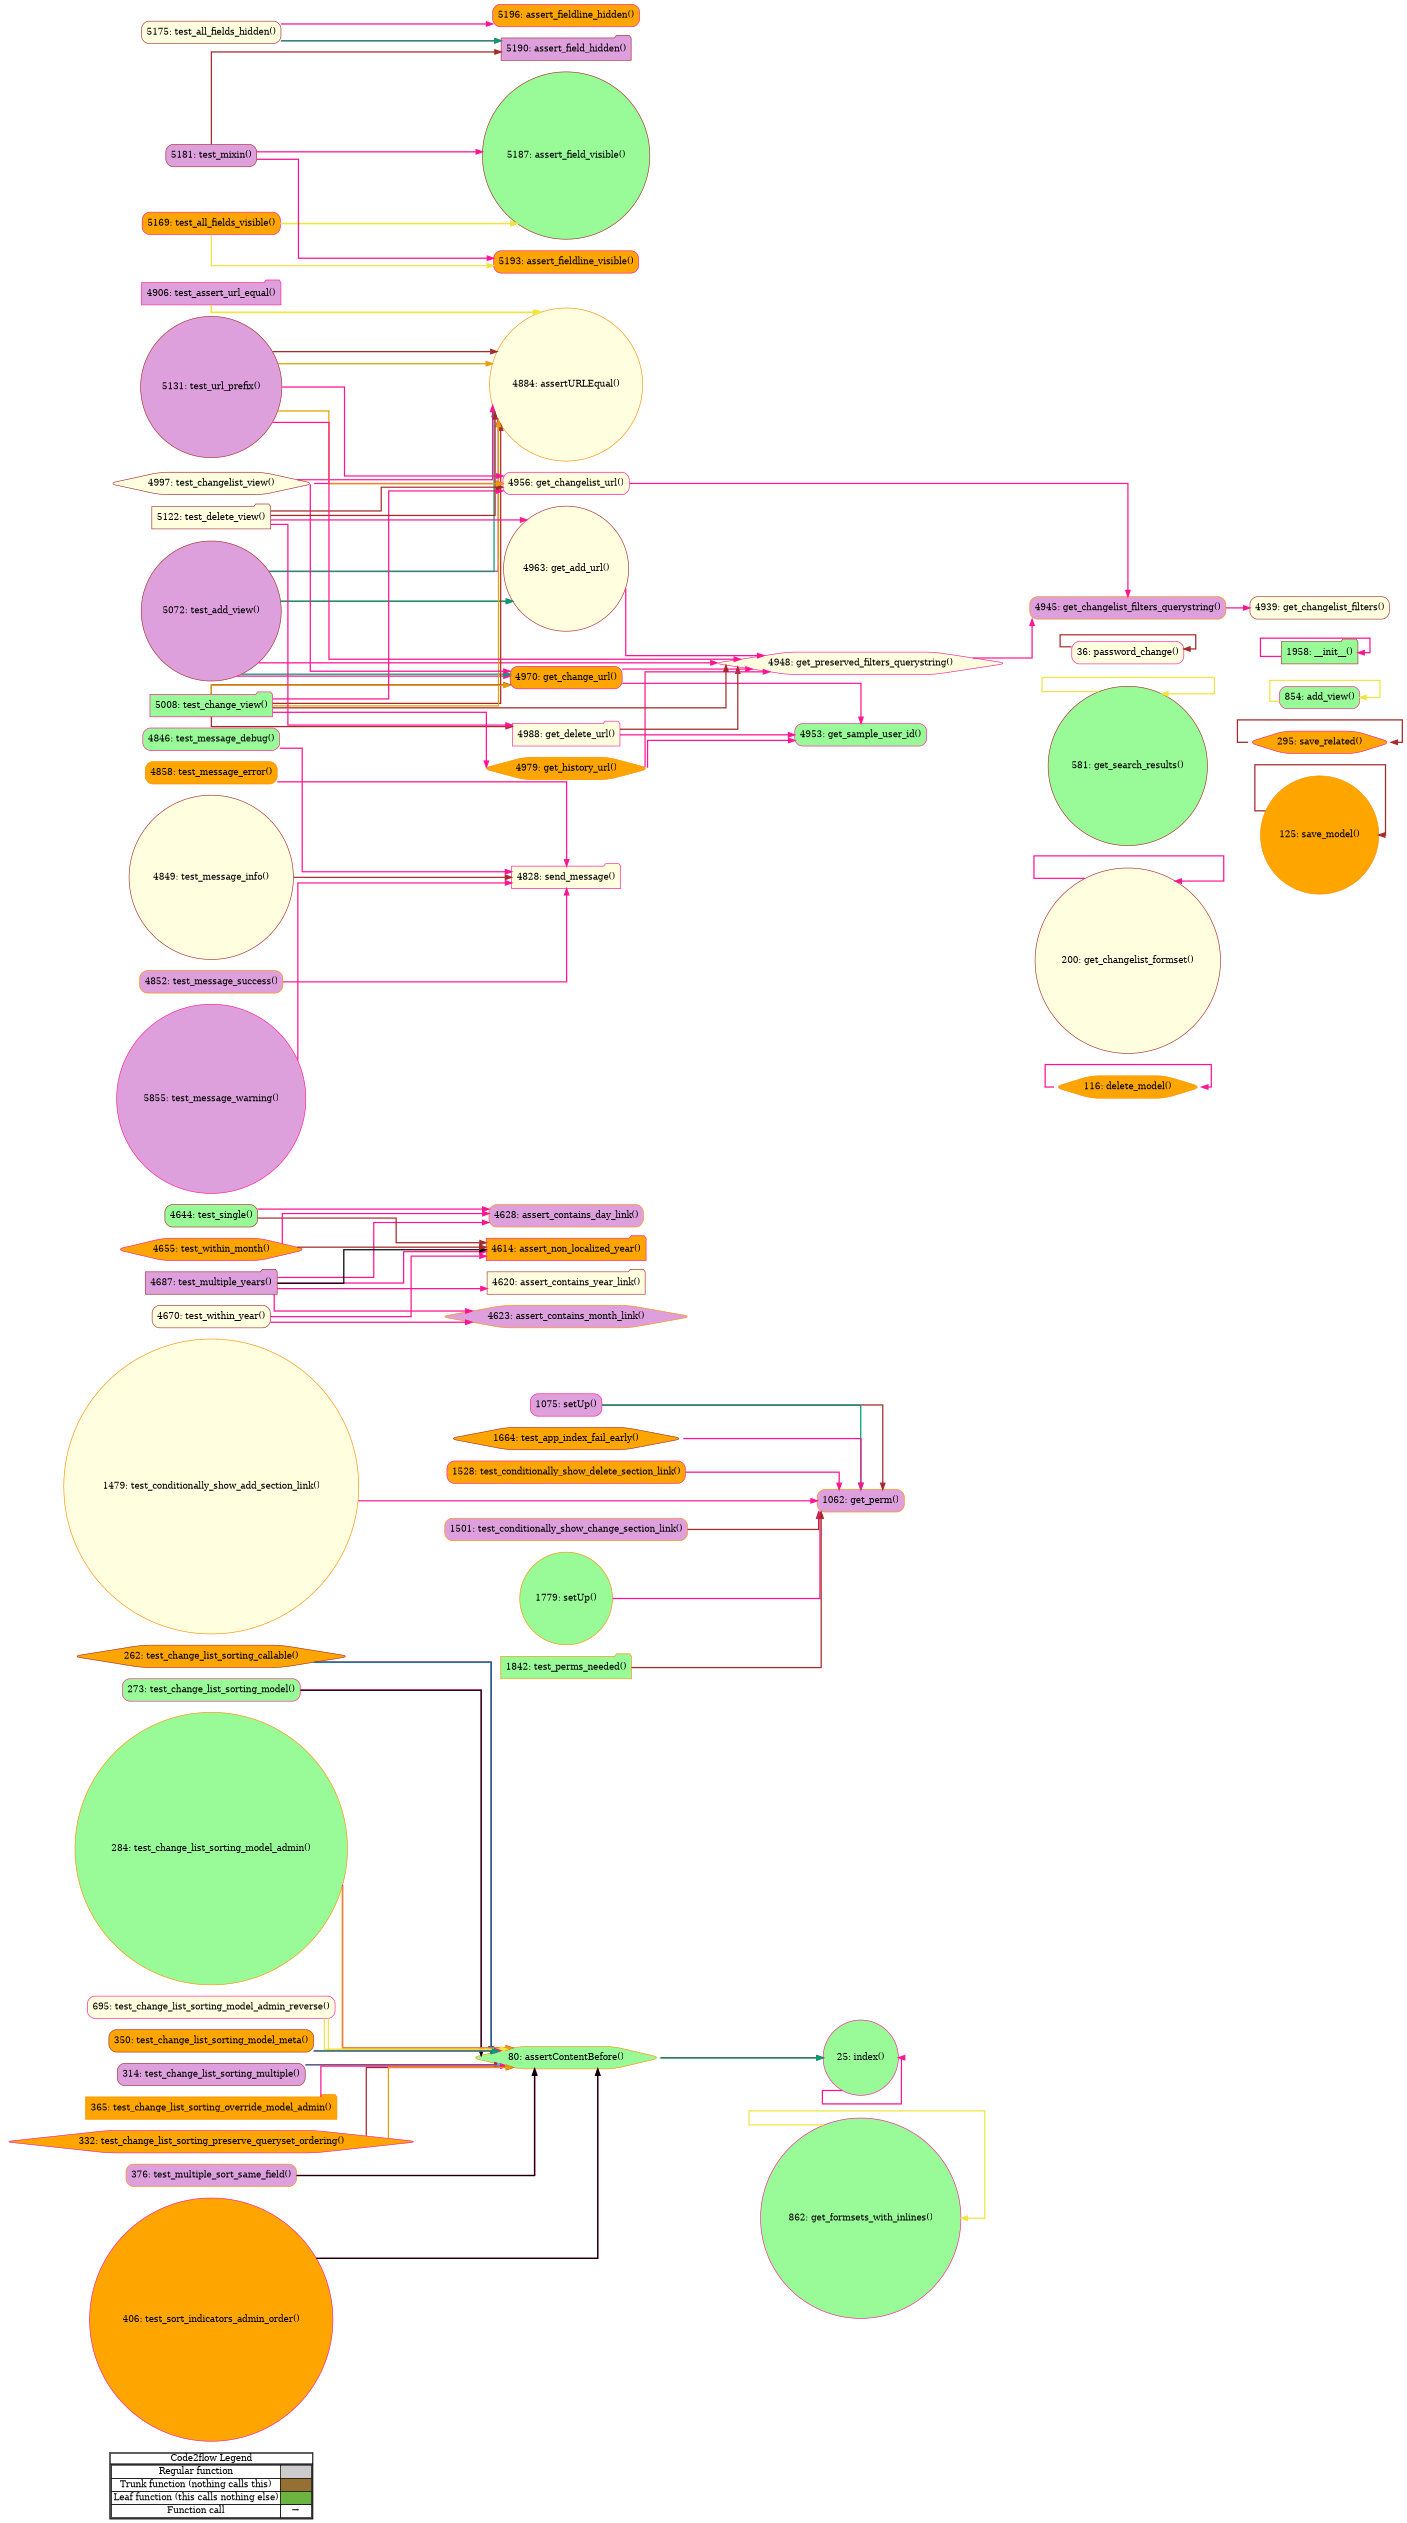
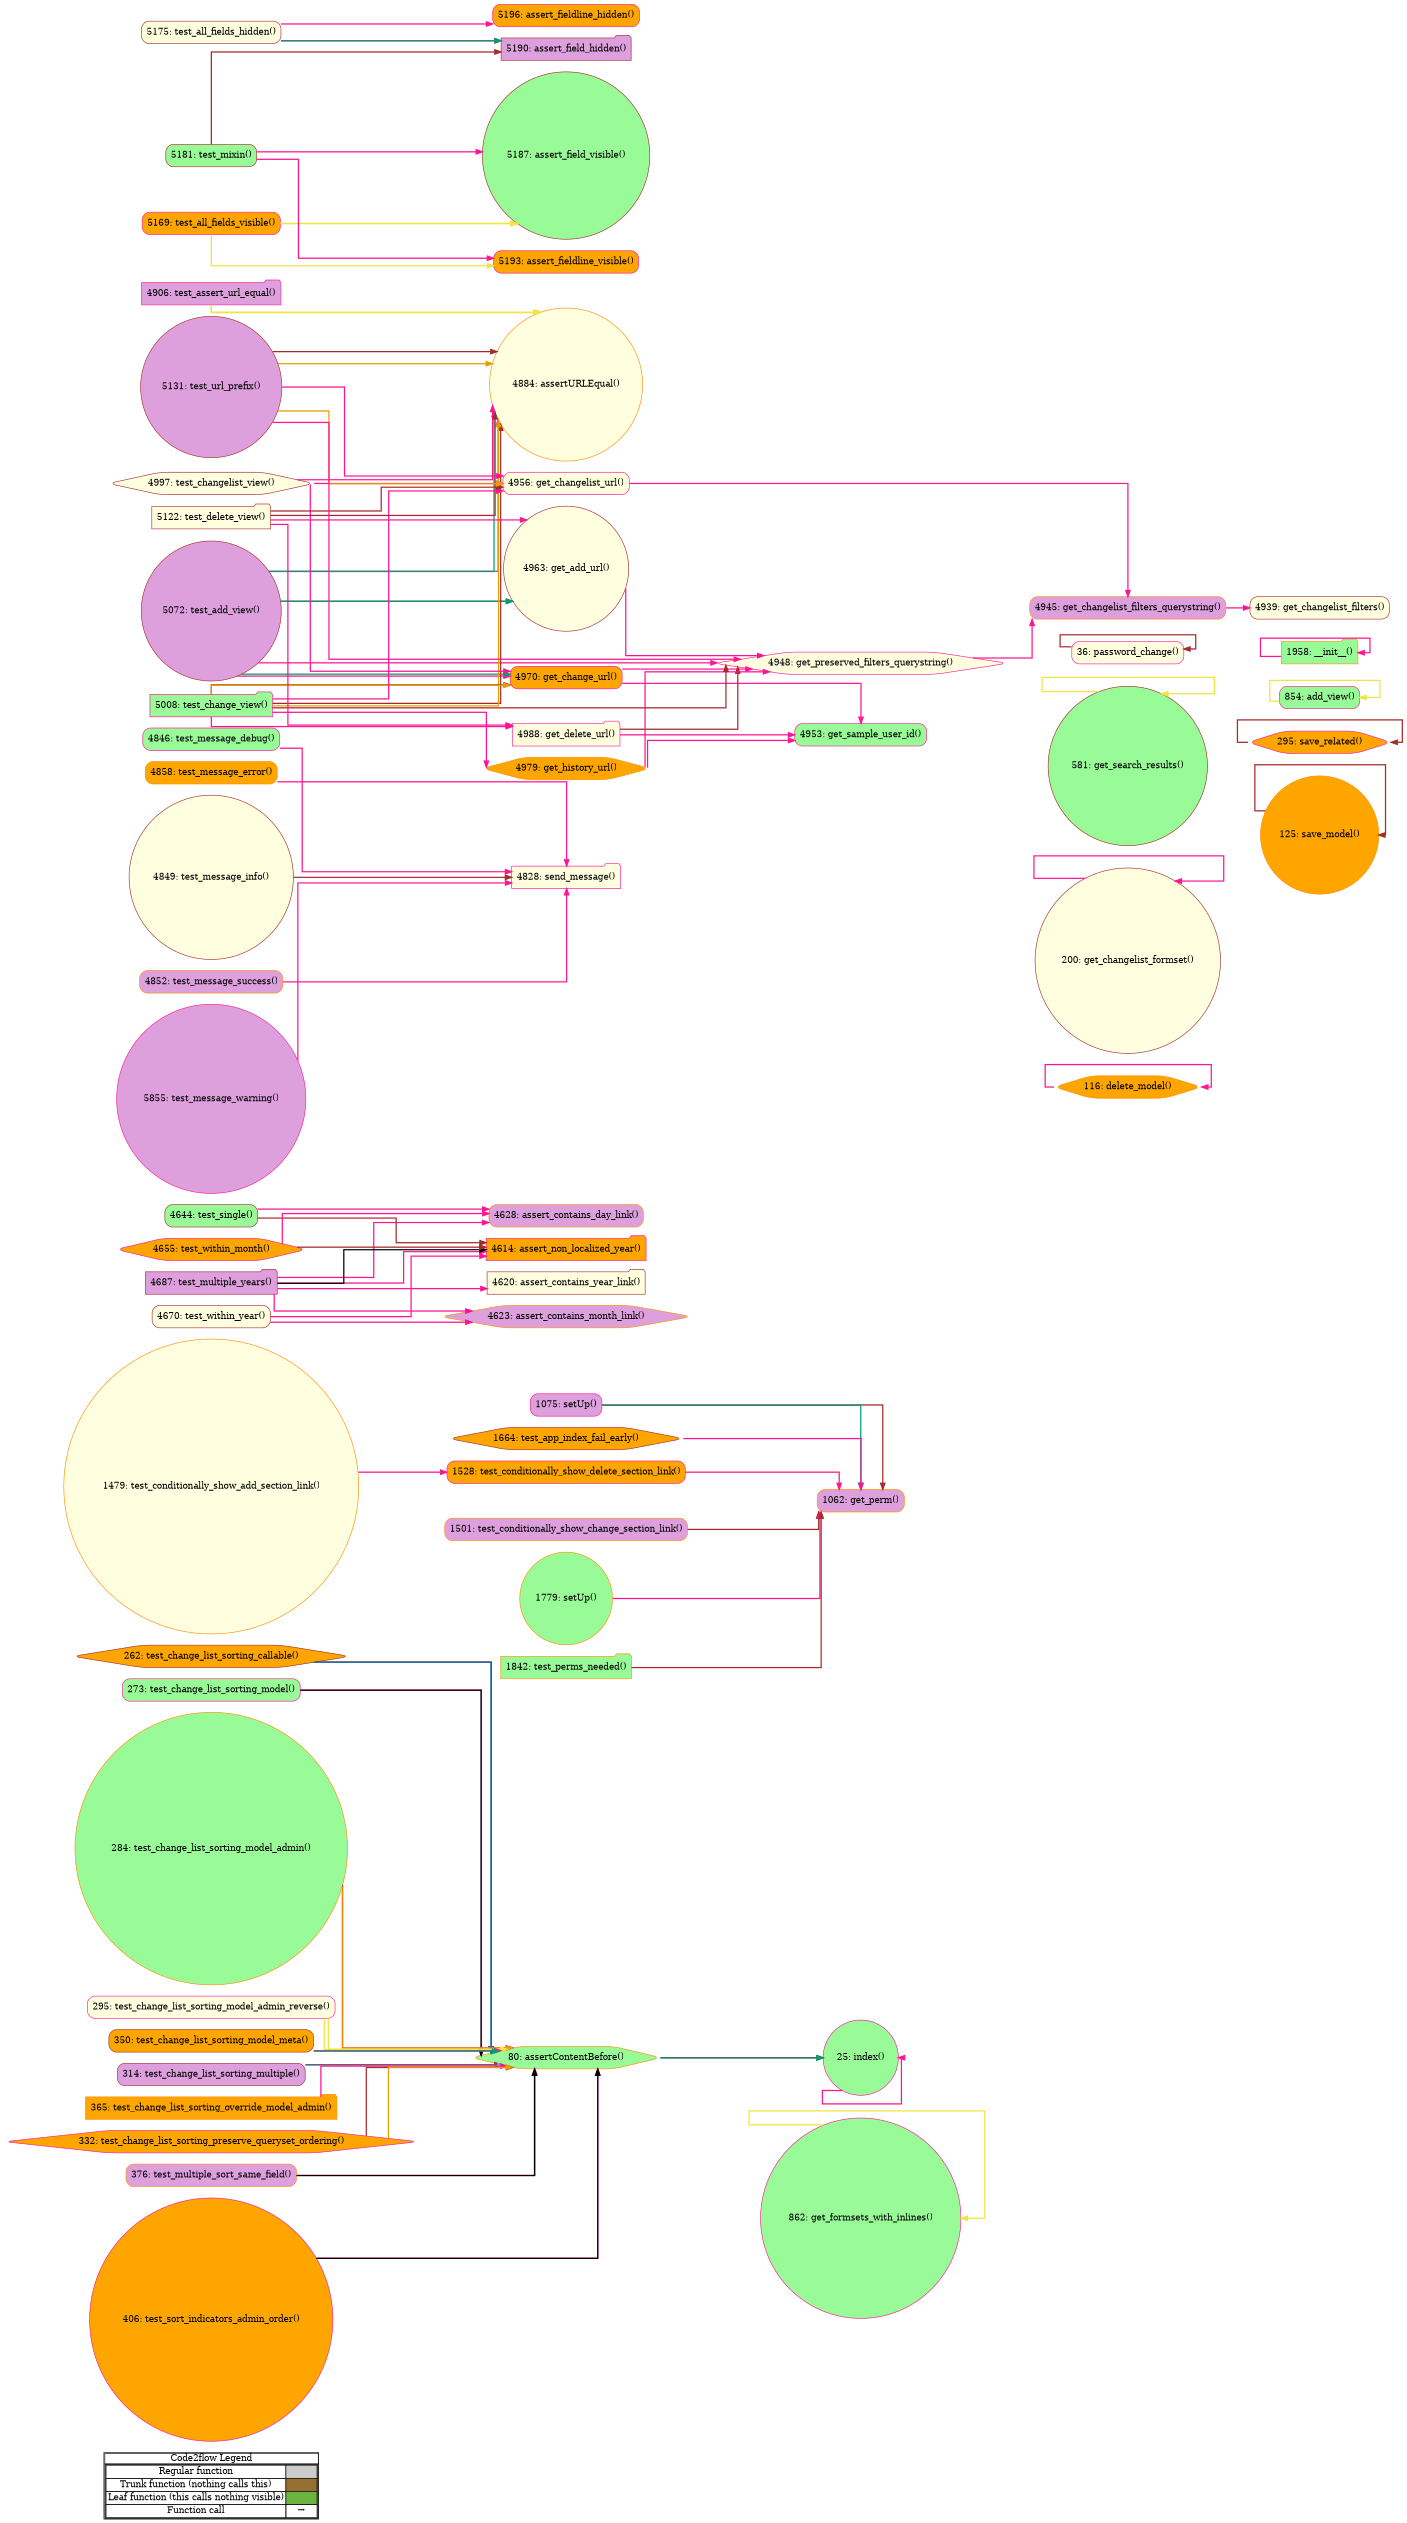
node "5181: test_mixin()": fillcolor plum -> palegreen
node "1958: __init__()": color brown -> darkorange
edge "5008: test_change_view()" -> "4988: get_delete_url()": color brown -> deeppink
edge "1479: test_conditionally_show_add_section_link()" -> "1062: get_perm()": now "1479: test_conditionally_show_add_section_link()" -> "1528: test_conditionally_show_delete_section_link()"
node "695: test_change_list_sorting_model_admin_reverse()": label "695: test_change_list_sorting_model_admin_reverse()" -> "295: test_change_list_sorting_model_admin_reverse()"
node "Code2flow Legend": text "Leaf function (this calls nothing else)" -> "Leaf function (this calls nothing visible)"
